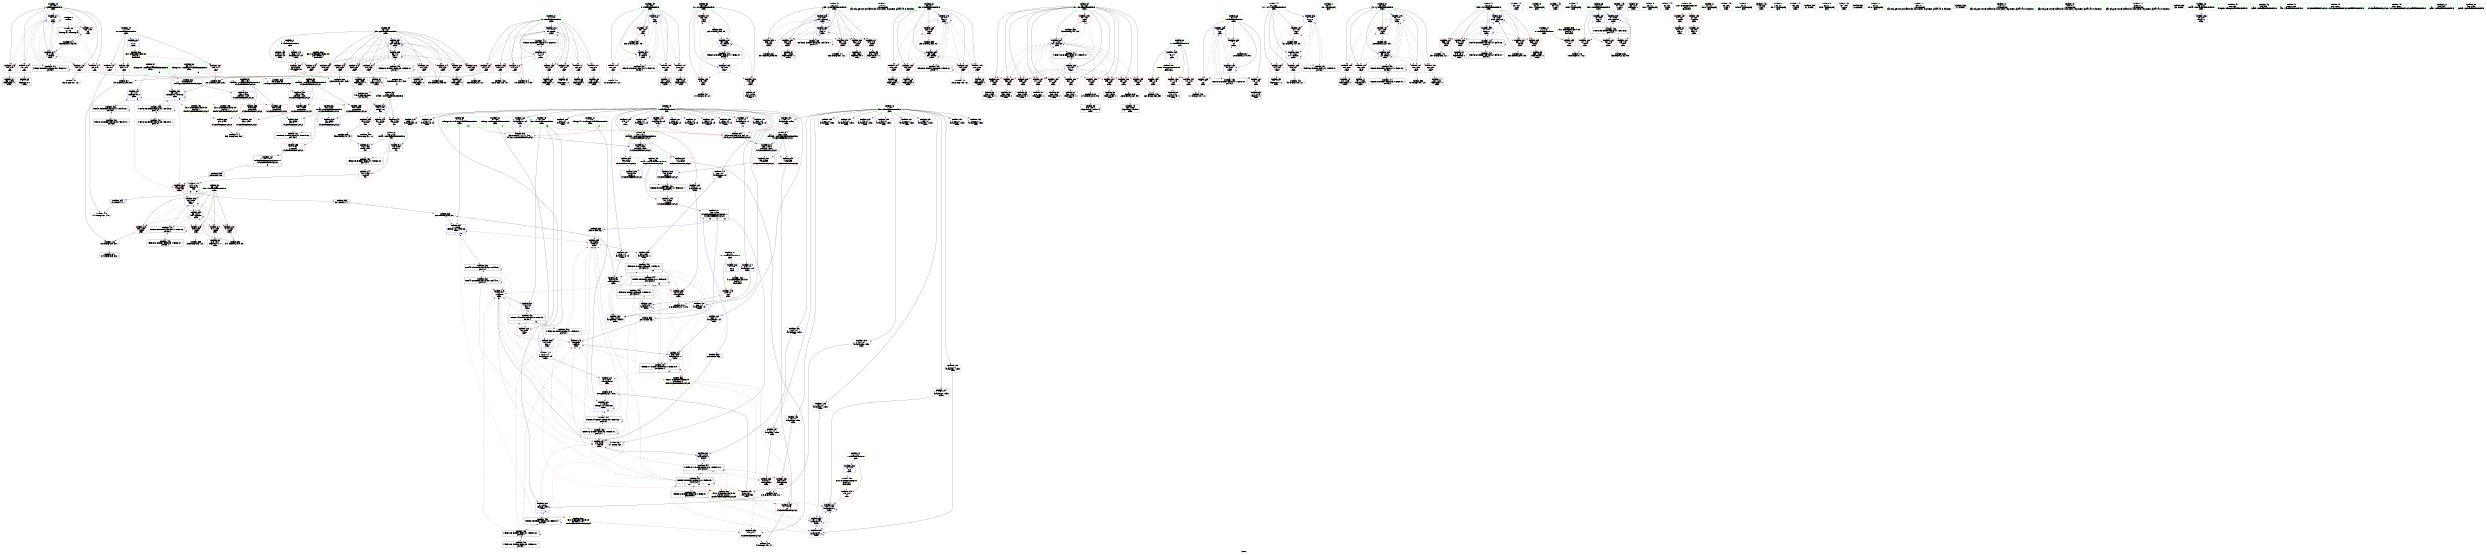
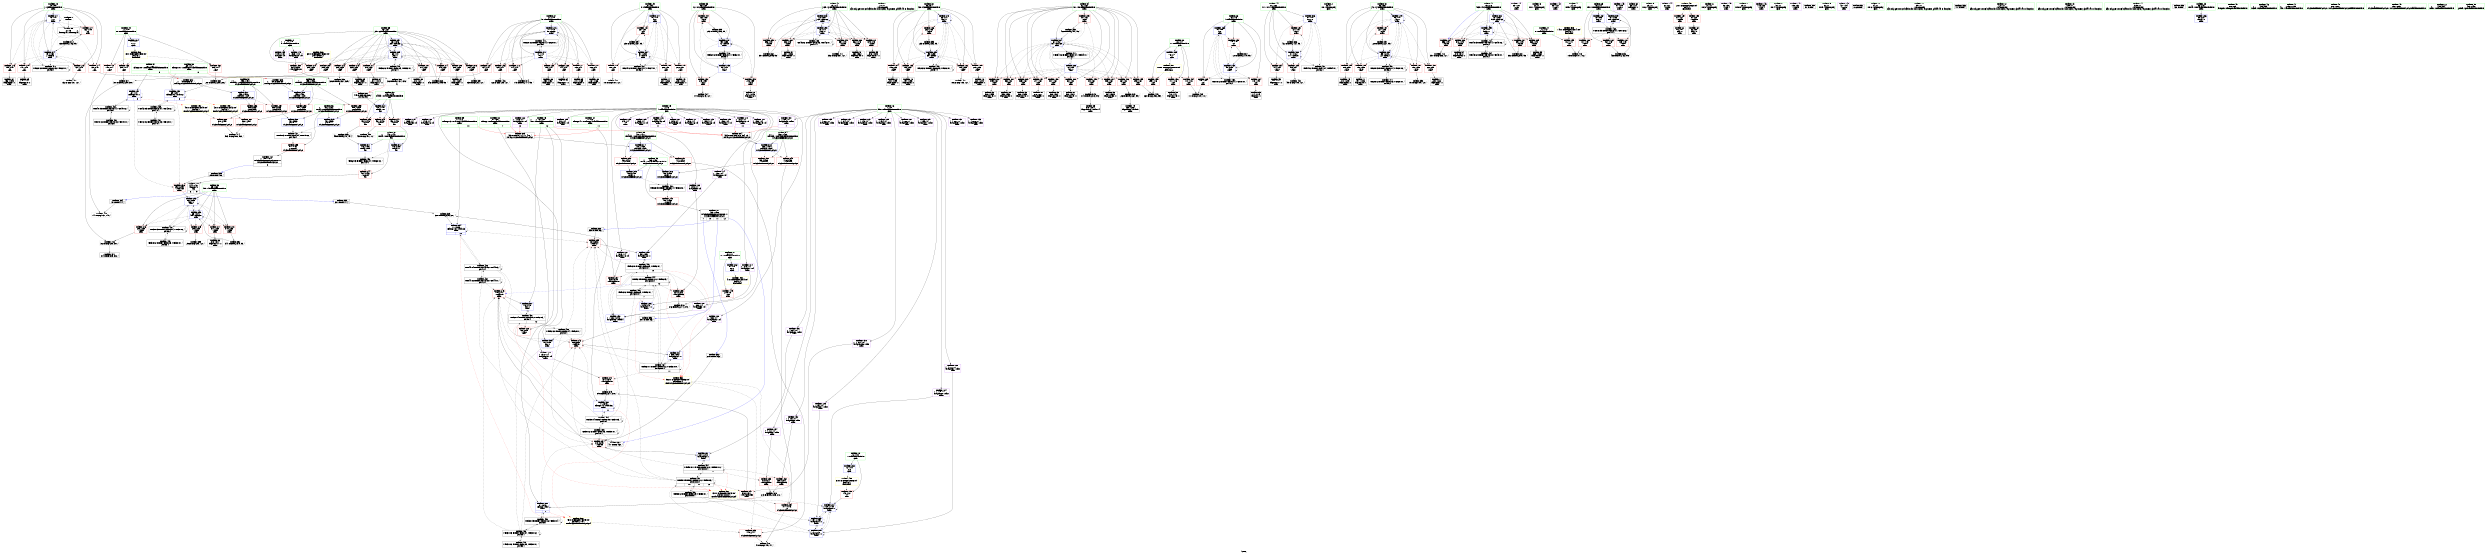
edge "NodeID: 271" -> "NodeID: 274": now "NodeID: 271" -> "NodeID: 59"
edge "NodeID: 485" -> "NodeID: 239": now "NodeID: 485" -> "NodeID: 597"
